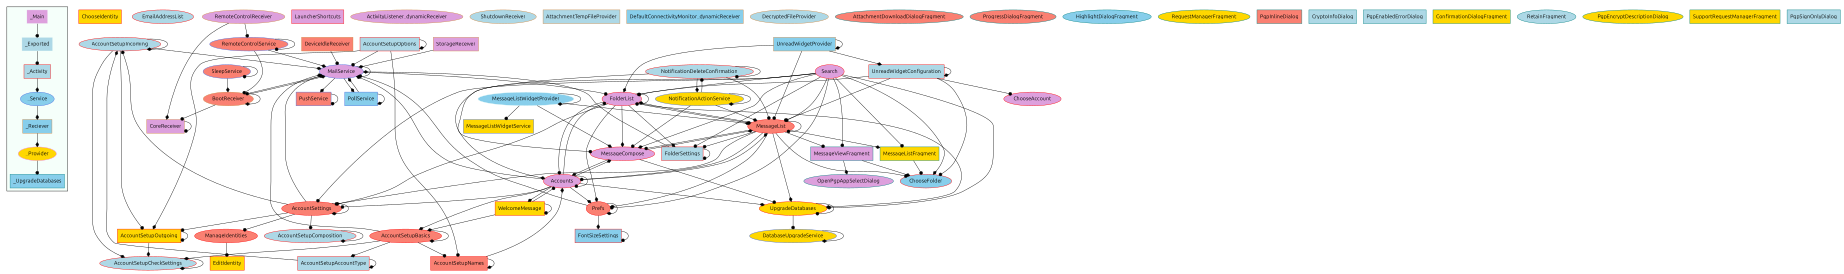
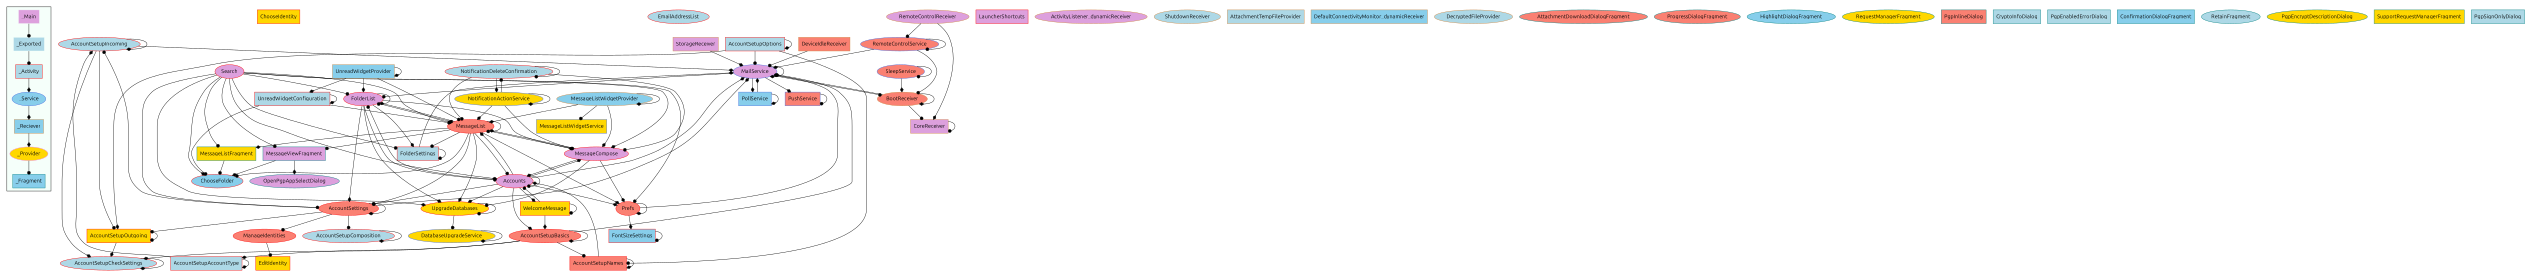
node "ConfirmationDialogFragment": fillcolor gold -> skyblue
edge "UnreadWidgetConfiguration" -> "FolderList": removed
node "MessageListWidgetProvider": color mintcream -> peru
node "ChooseAccount": removed
edge "FolderList" -> "Prefs": now "MessageCompose" -> "Prefs"
node "_UpgradeDatabases": label "_UpgradeDatabases" -> "_Fragment"
